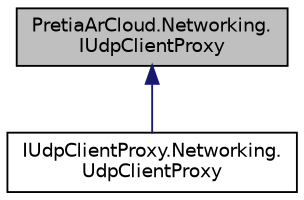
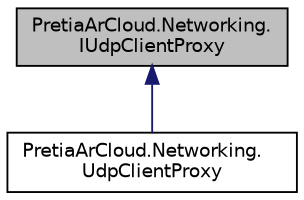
node "IUdpClientProxy.Networking. UdpClientProxy": label "IUdpClientProxy.Networking. UdpClientProxy" -> "PretiaArCloud.Networking. UdpClientProxy"
